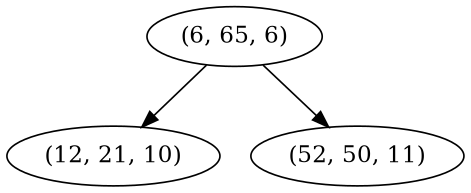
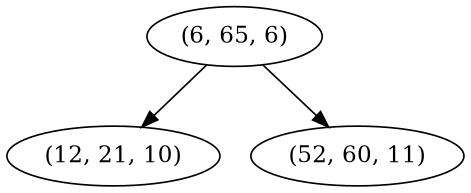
node "(52, 50, 11)": label "(52, 50, 11)" -> "(52, 60, 11)"
